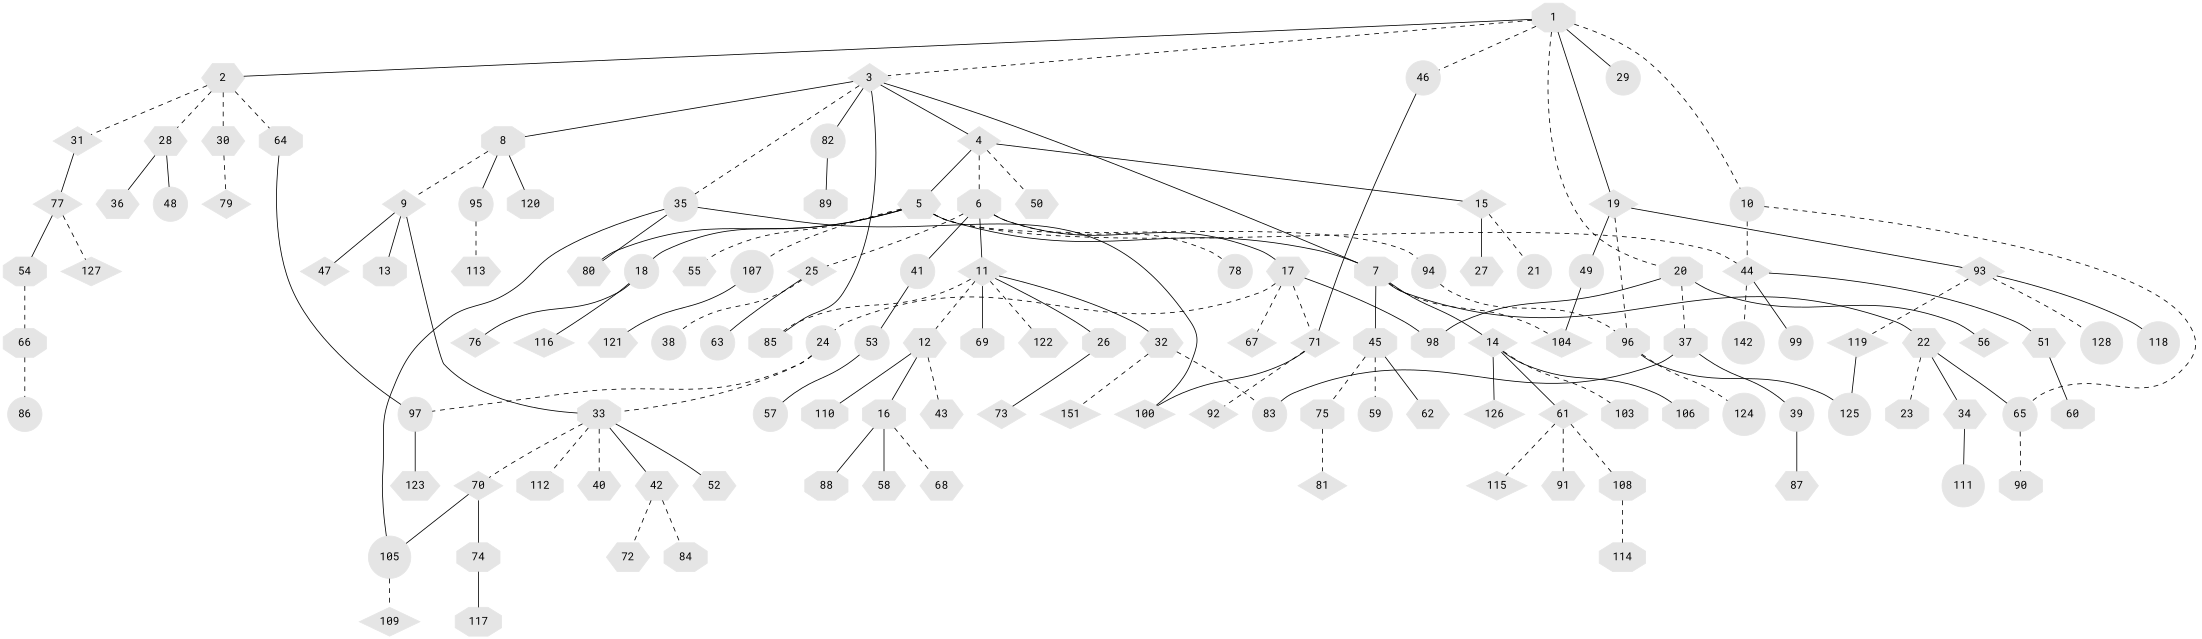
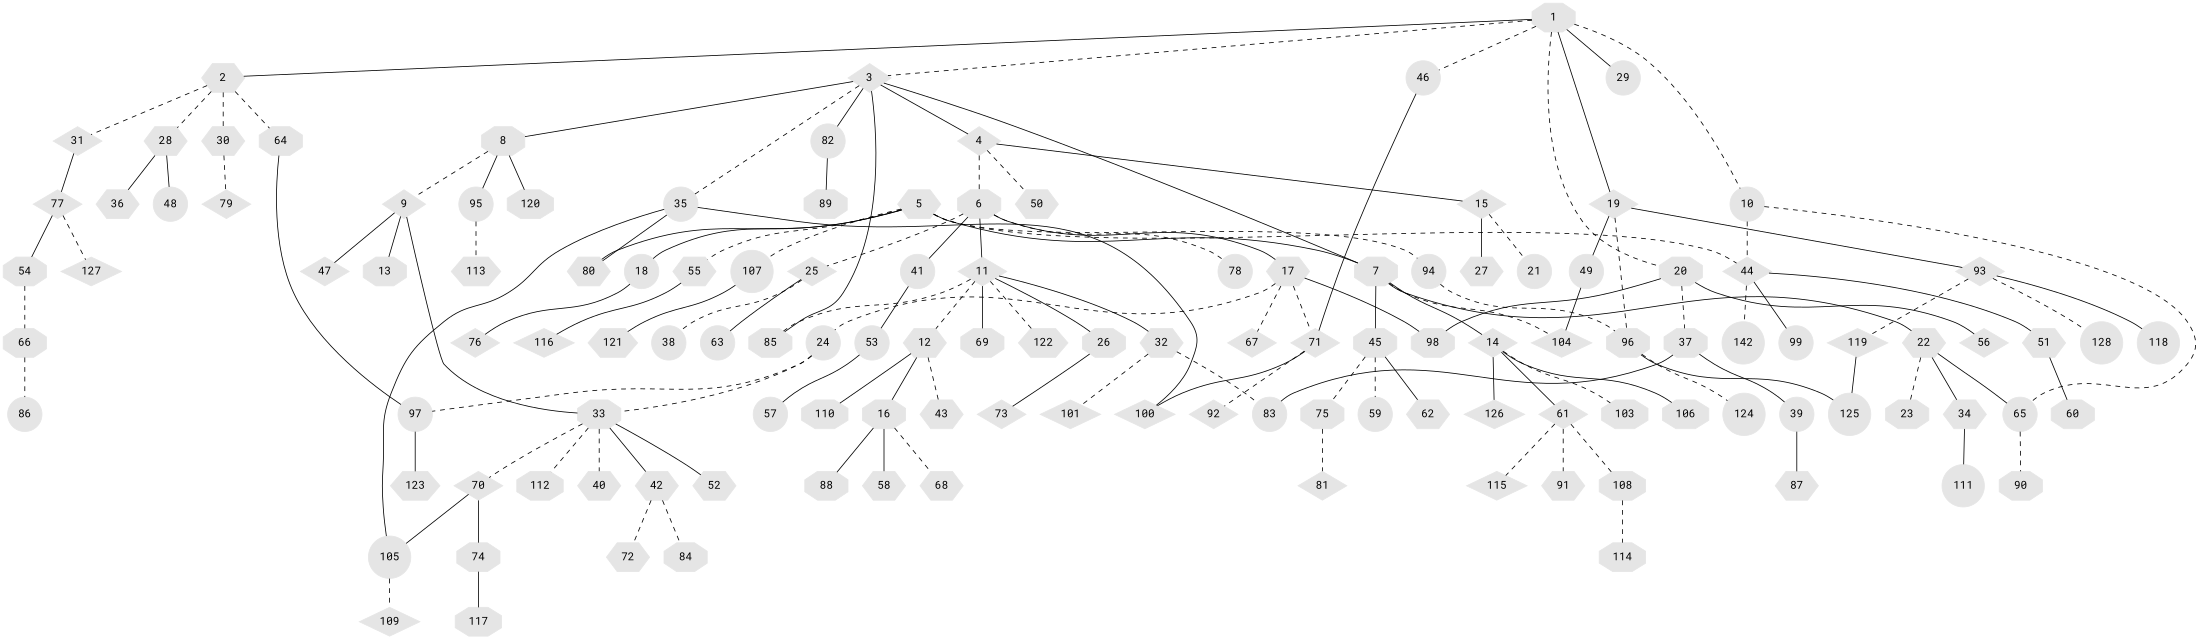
edge "4" -- "5": removed
edge "18" -- "116": now "55" -- "116"
node "151": label "151" -> "101"
